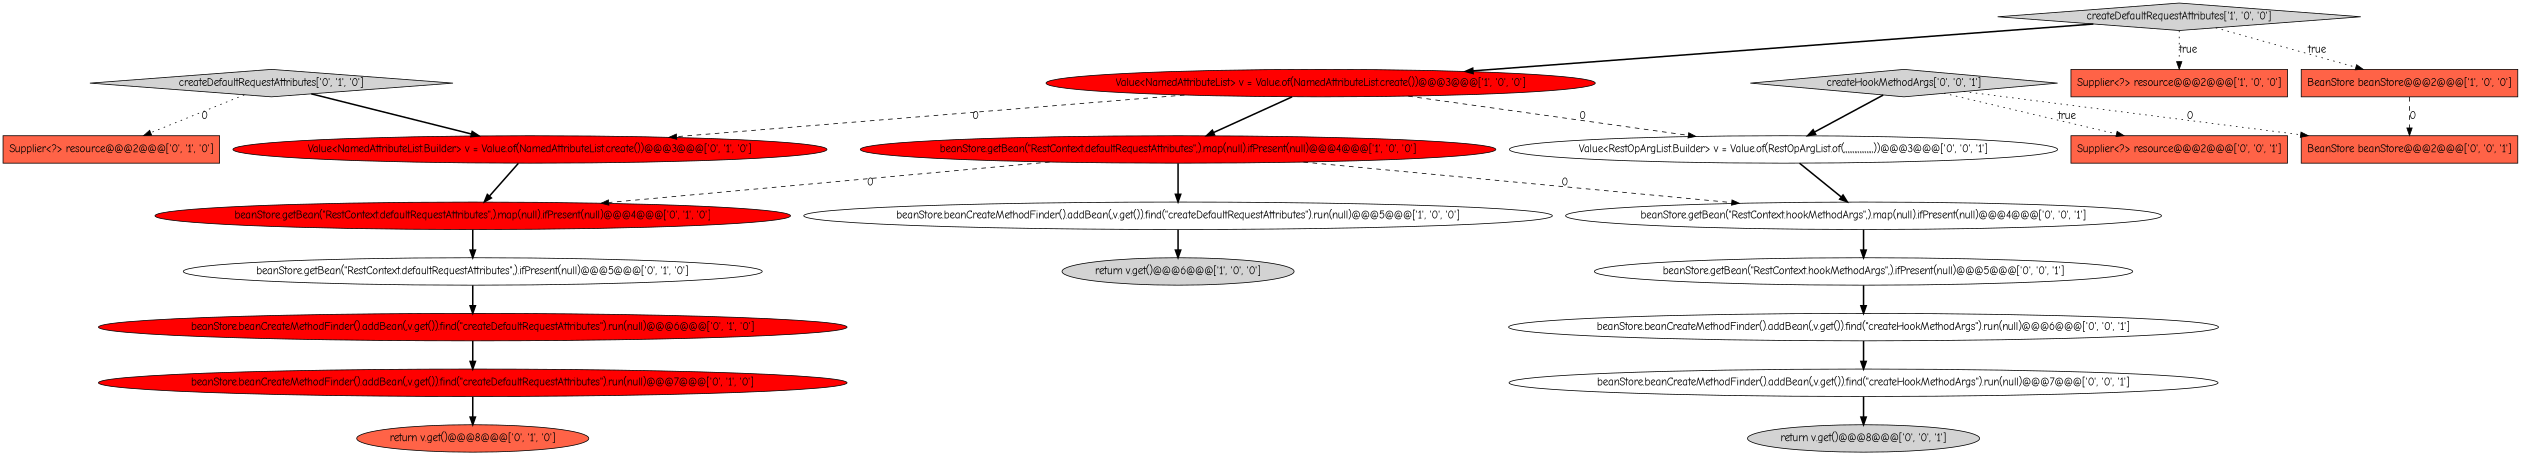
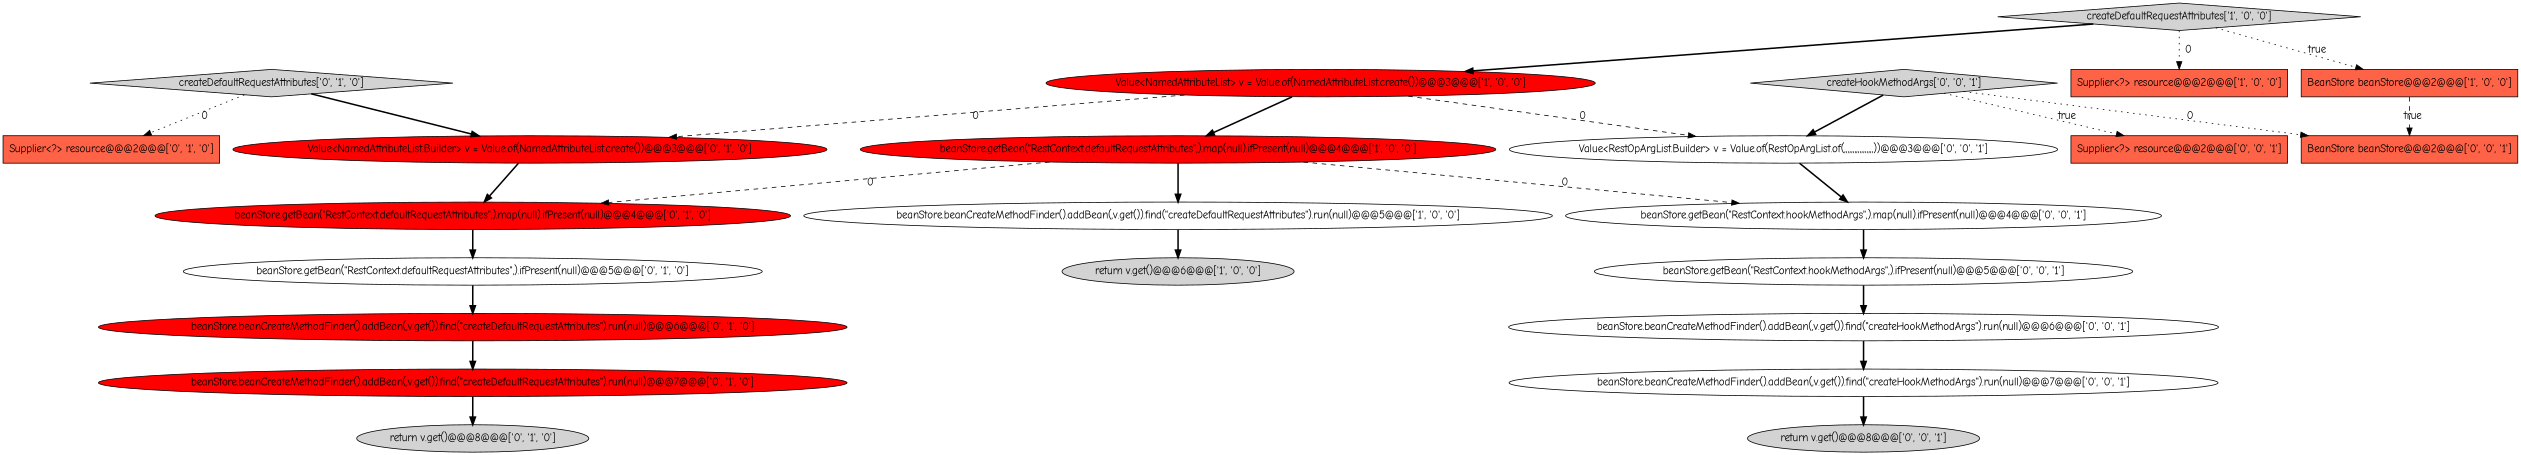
edge "createDefaultRequestAttributes['1', '0', '0']" -> "Supplier<?> resource@@@2@@@['1', '0', '0']": label "true" -> "0"
edge "BeanStore beanStore@@@2@@@['1', '0', '0']" -> "BeanStore beanStore@@@2@@@['0', '0', '1']": label "0" -> "true"
node "return v.get()@@@8@@@['0', '1', '0']": fillcolor tomato -> lightgray
